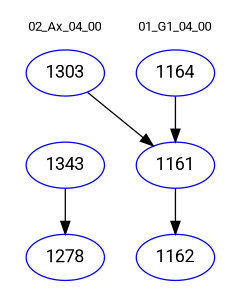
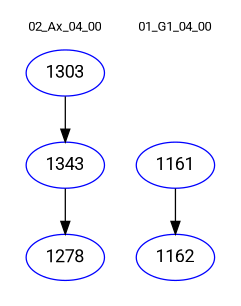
node "1164": removed
edge "1303" -> "1161": now "1303" -> "1343"
